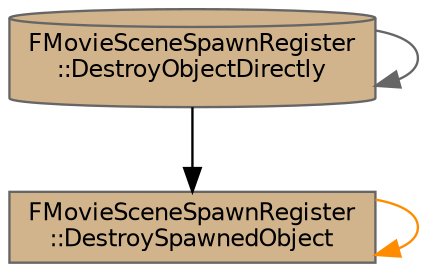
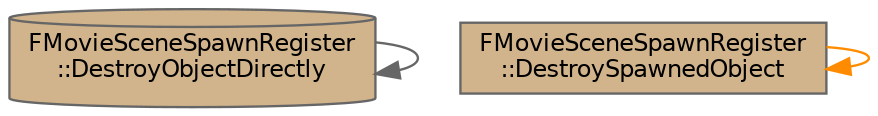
edge "FMovieSceneSpawnRegister ::DestroyObjectDirectly" -> "FMovieSceneSpawnRegister ::DestroySpawnedObject": removed
